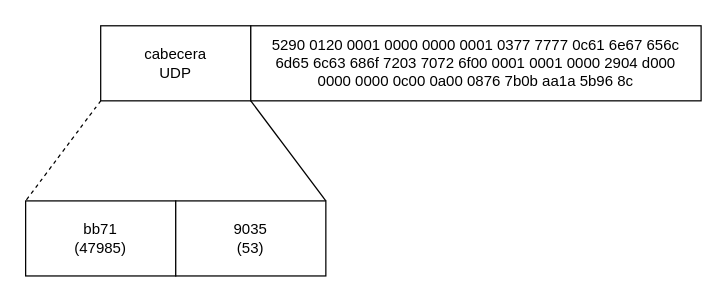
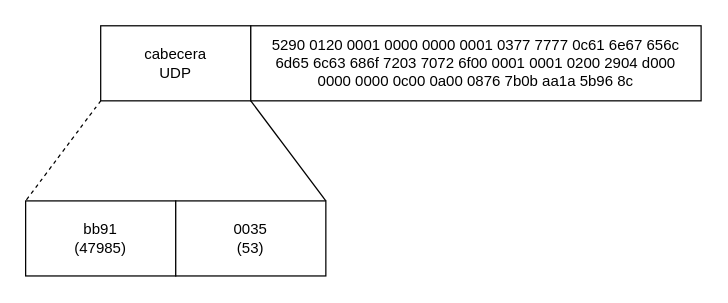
node "5290 0120 0001 0000 0000 0001 0377 7777 0c61 6e67 656c 6d65 6c63 686f 7203 7072 6f00 0001 0001 0000 2904 d000 0000 0000 0c00 0a00 0876 7b0b aa1a 5b96 8c": label "5290 0120 0001 0000 0000 0001 0377 7777 0c61 6e67 656c 6d65 6c63 686f 7203 7072 6f00 0001 0001 0000 2904 d000 0000 0000 0c00 0a00 0876 7b0b aa1a 5b96 8c" -> "5290 0120 0001 0000 0000 0001 0377 7777 0c61 6e67 656c 6d65 6c63 686f 7203 7072 6f00 0001 0001 0200 2904 d000 0000 0000 0c00 0a00 0876 7b0b aa1a 5b96 8c"
node "bb71 (47985)": label "bb71 (47985)" -> "bb91 (47985)"
node "9035 (53)": label "9035 (53)" -> "0035 (53)"
